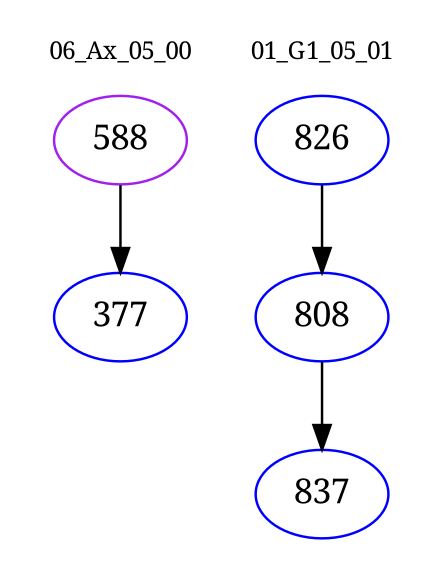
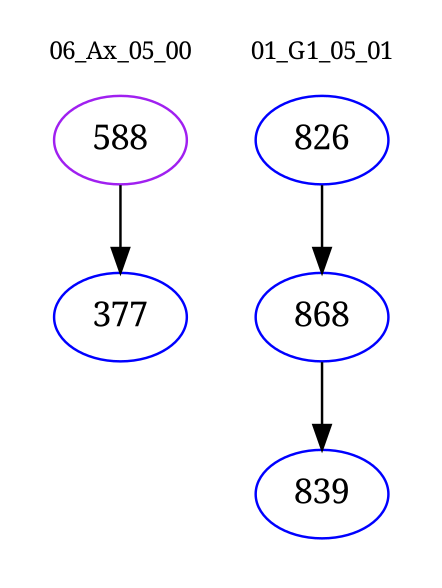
node "808": label "808" -> "868"
node "837": label "837" -> "839"
